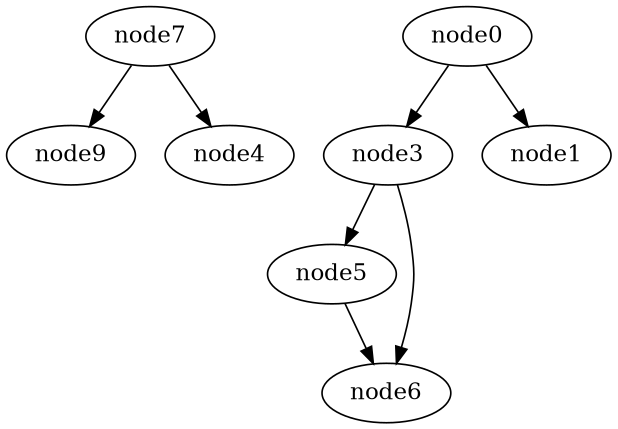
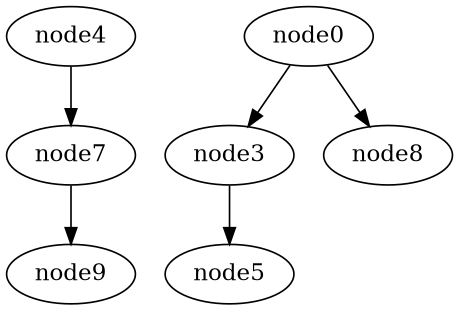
edge "node7" -> "node4": reversed
node "node1": label "node1" -> "node8"
node "node6": removed
